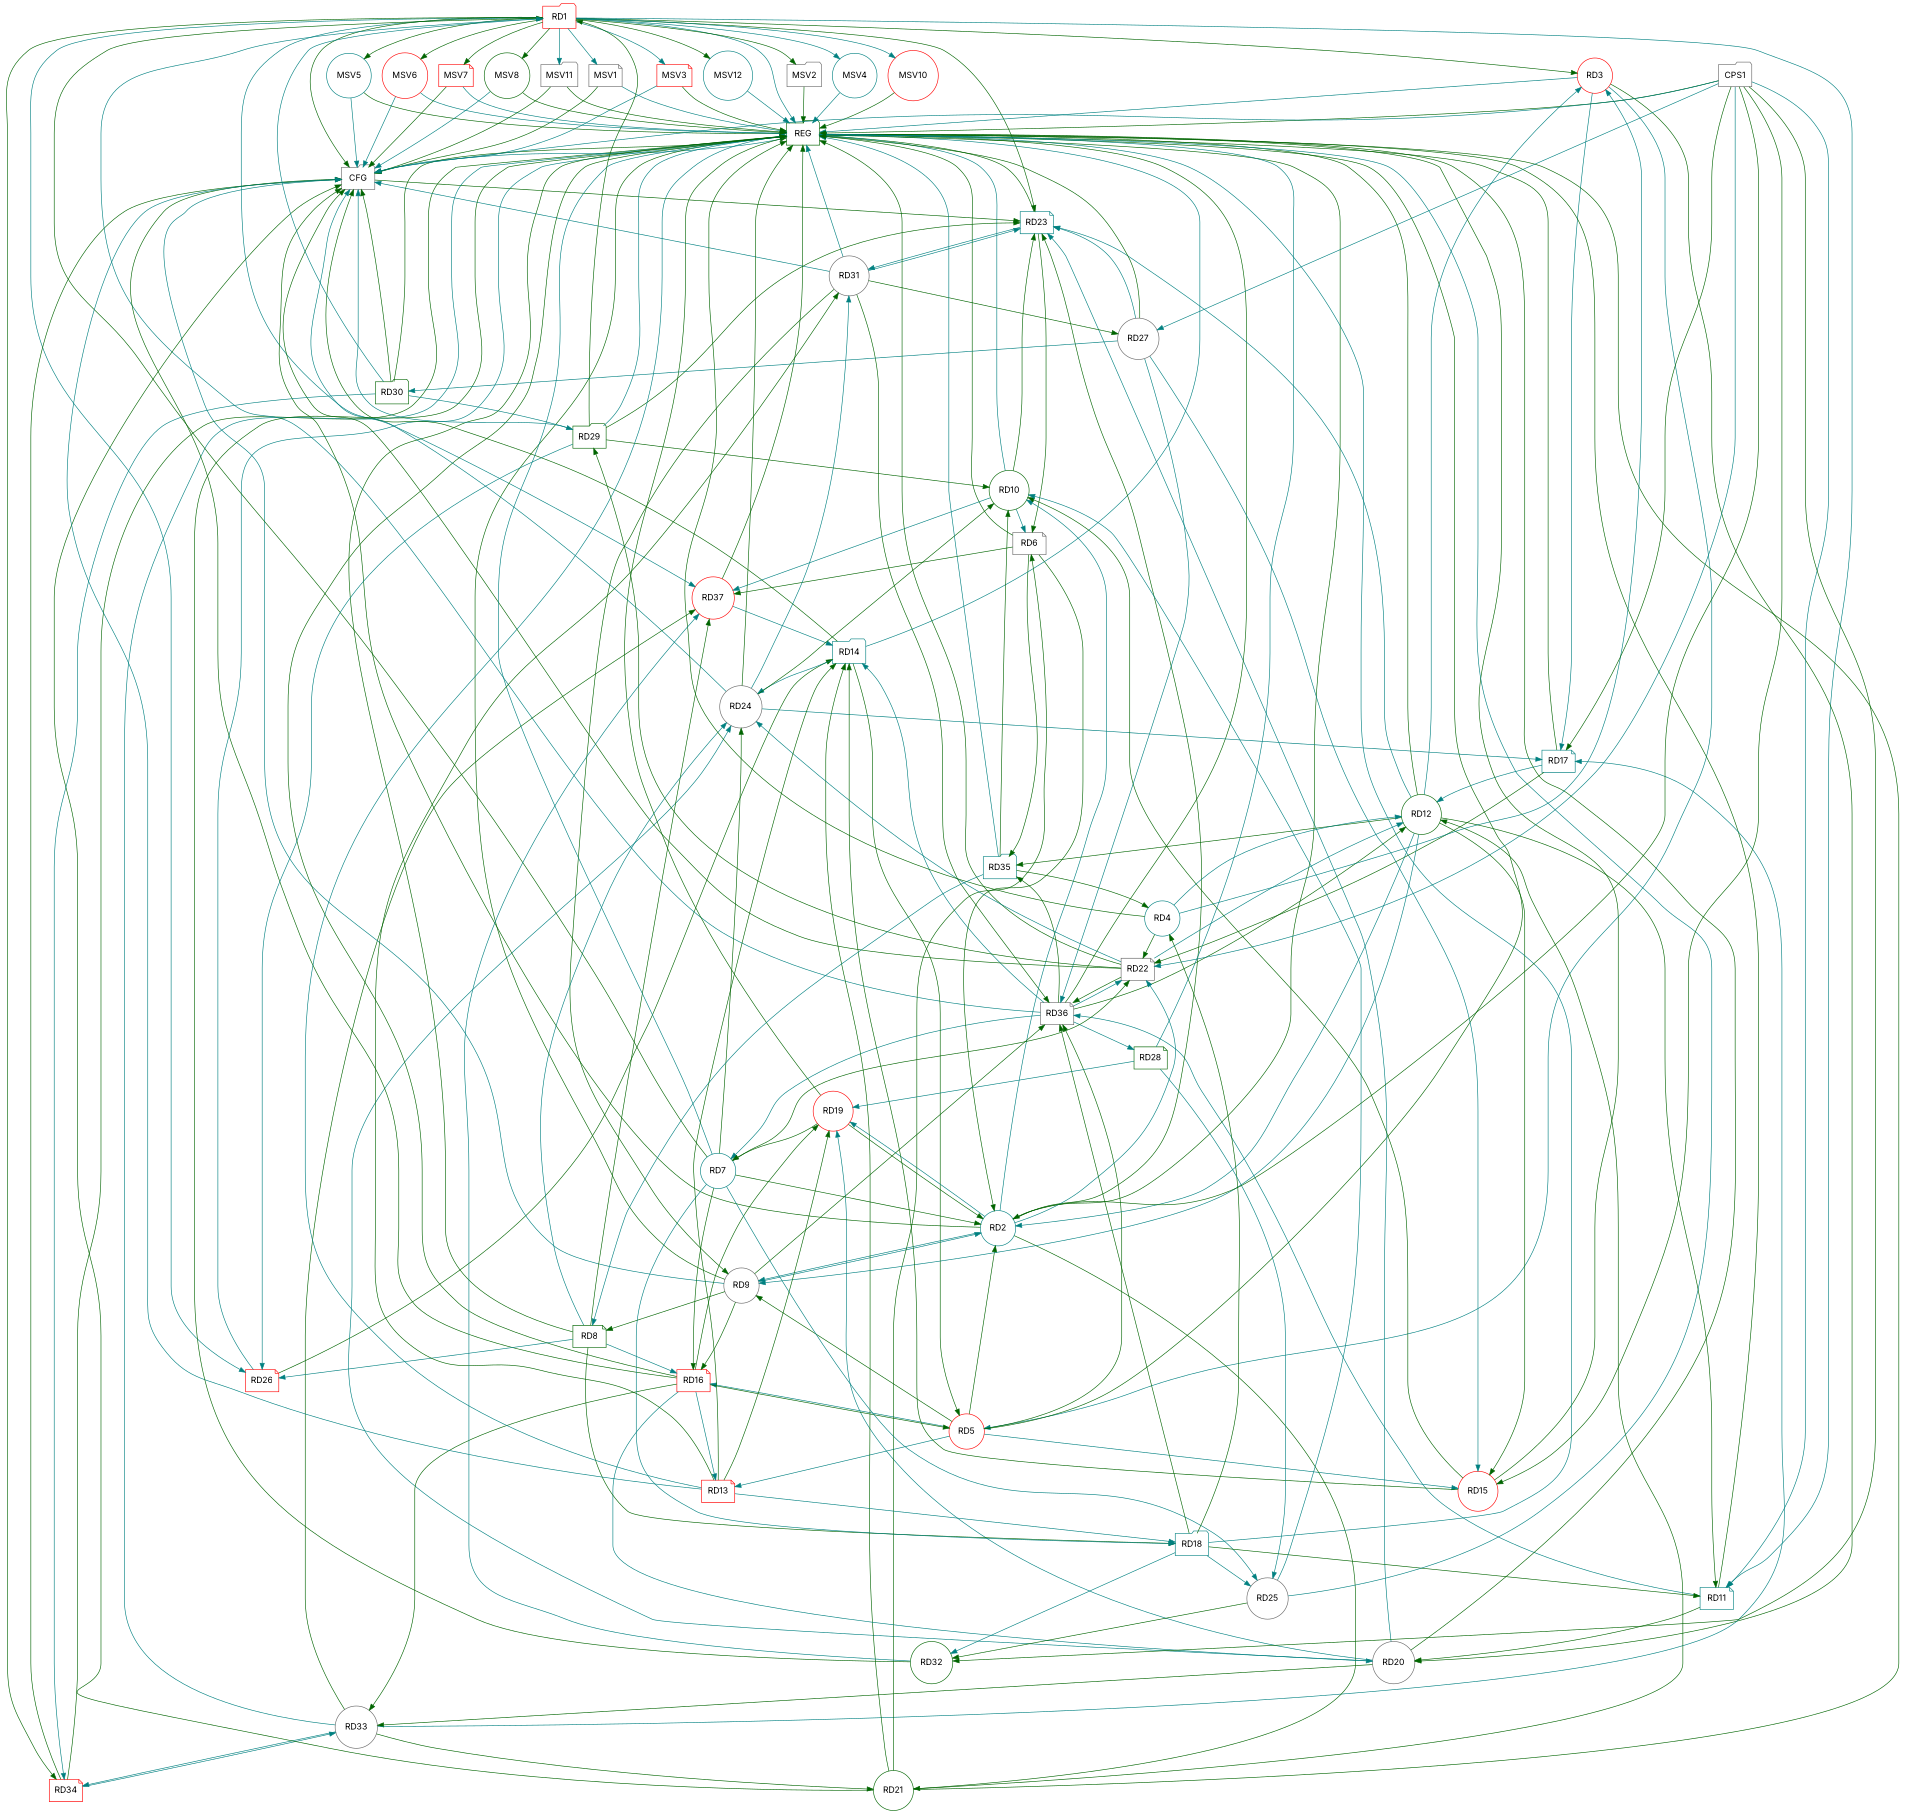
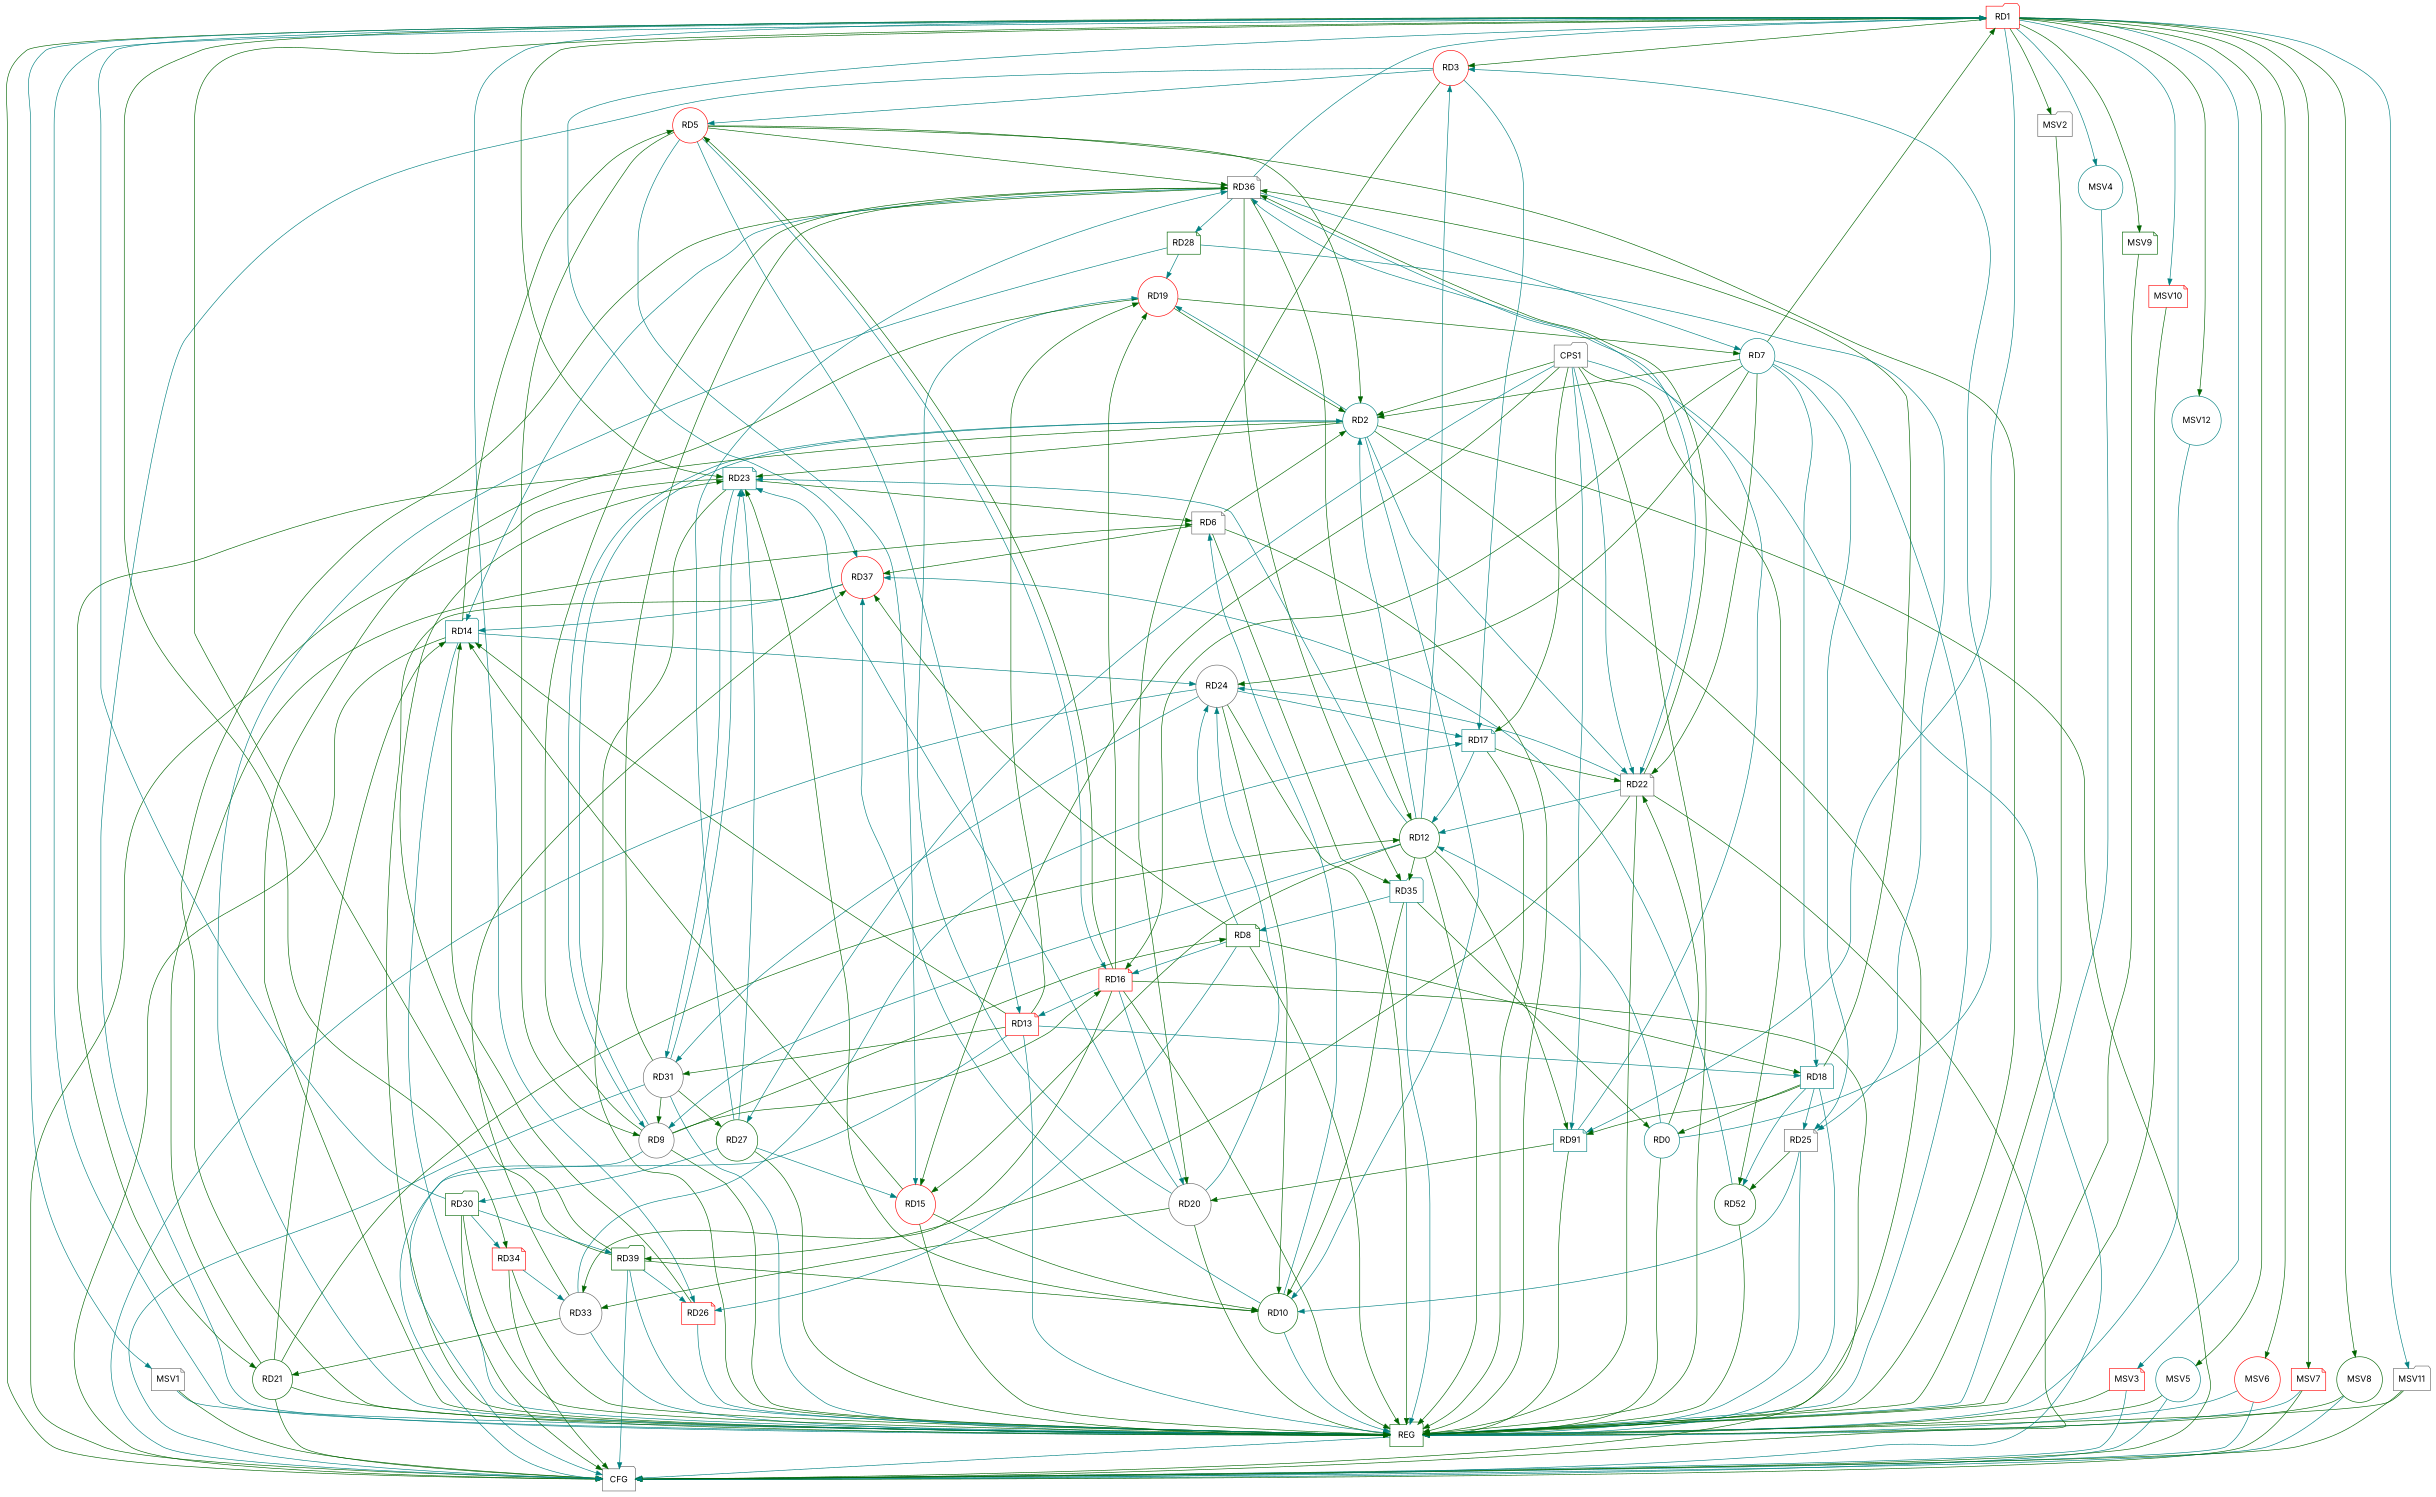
node "MSV10": shape circle -> note
edge "CFG" -> "RD23": reversed
node "MSV9": added
node "RD27": color gray40 -> darkgreen
node "RD29": label "RD29" -> "RD39"
node "RD4": label "RD4" -> "RD0"
node "RD25": shape circle -> note
node "RD11": label "RD11" -> "RD91"
node "RD32": label "RD32" -> "RD52"
edge "RD33" -> "RD34": removed
